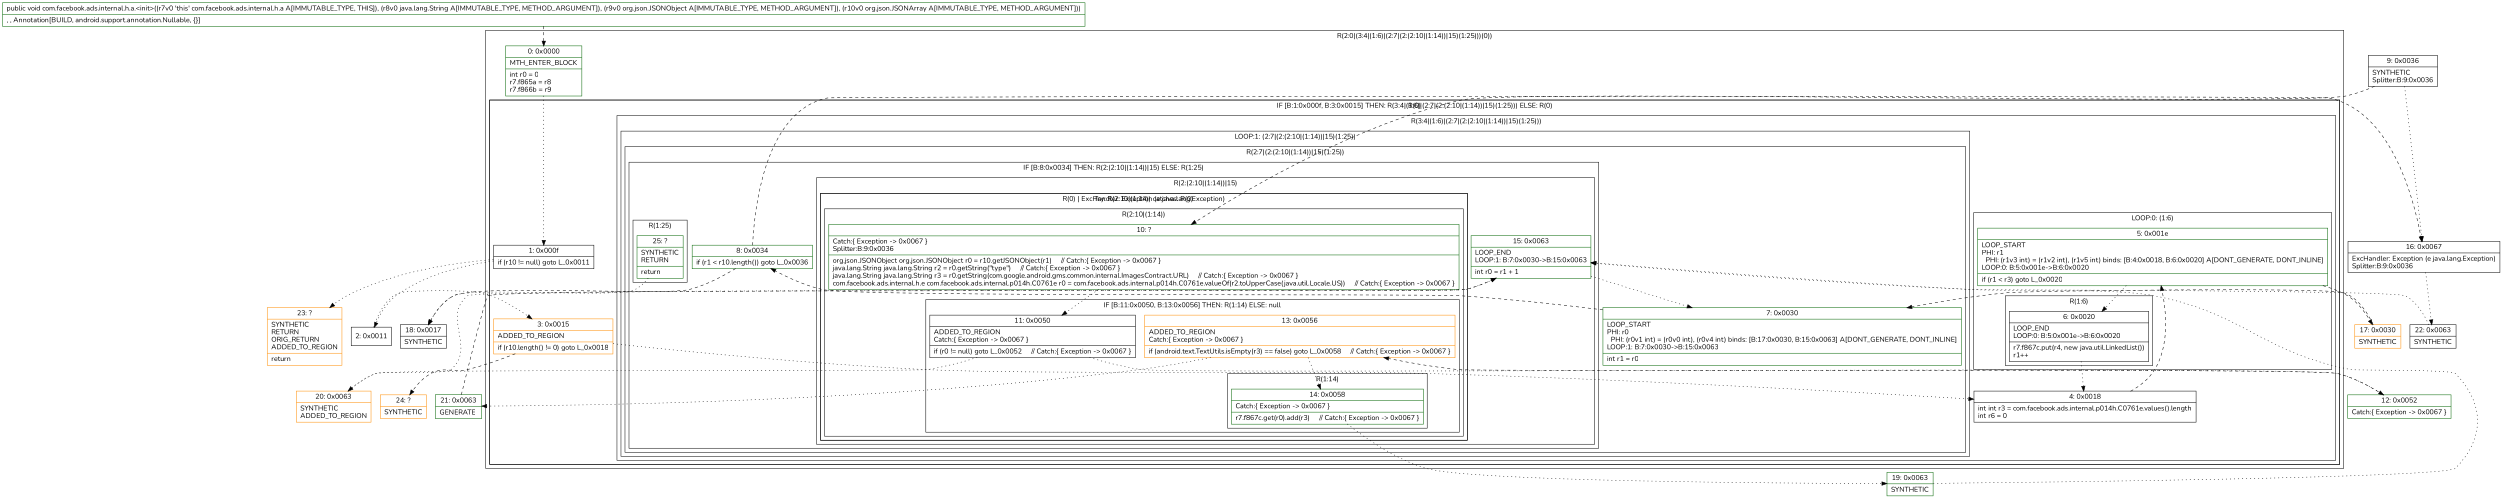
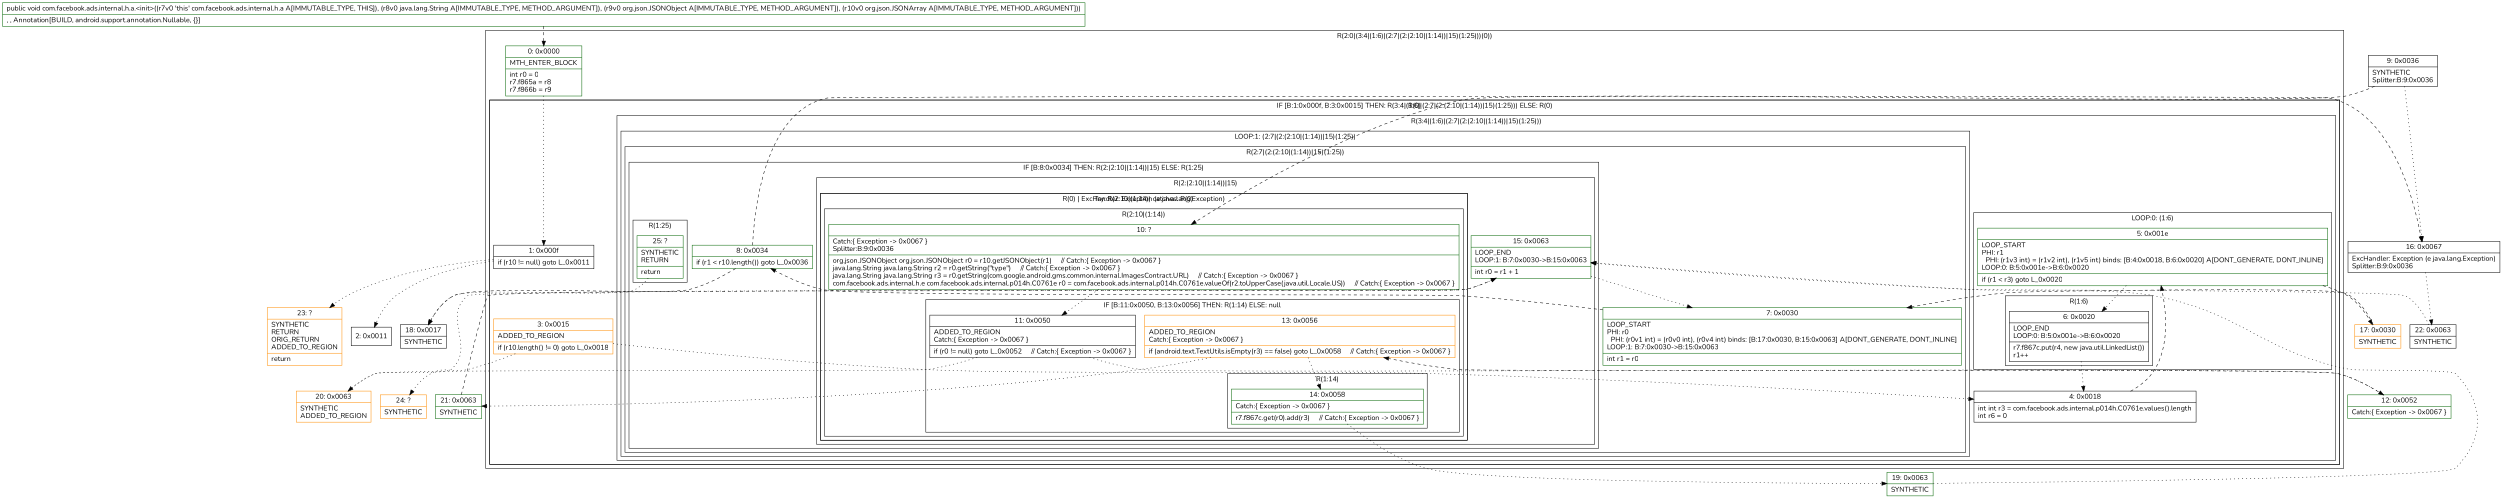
edge "2: 0x0011" -> "3: 0x0015": removed
edge "3: 0x0015" -> "24: ?": style dashed -> dotted
node "21: 0x0063": text "GENERATE" -> "SYNTHETIC"
